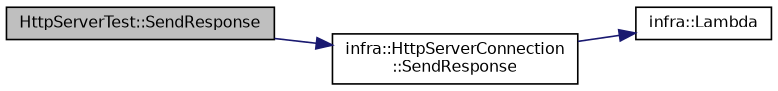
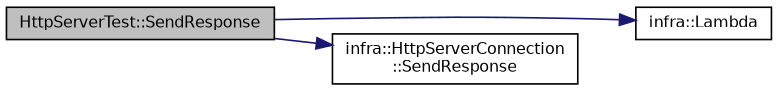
edge "infra::HttpServerConnection ::SendResponse" -> "infra::Lambda": now "HttpServerTest::SendResponse" -> "infra::Lambda"
